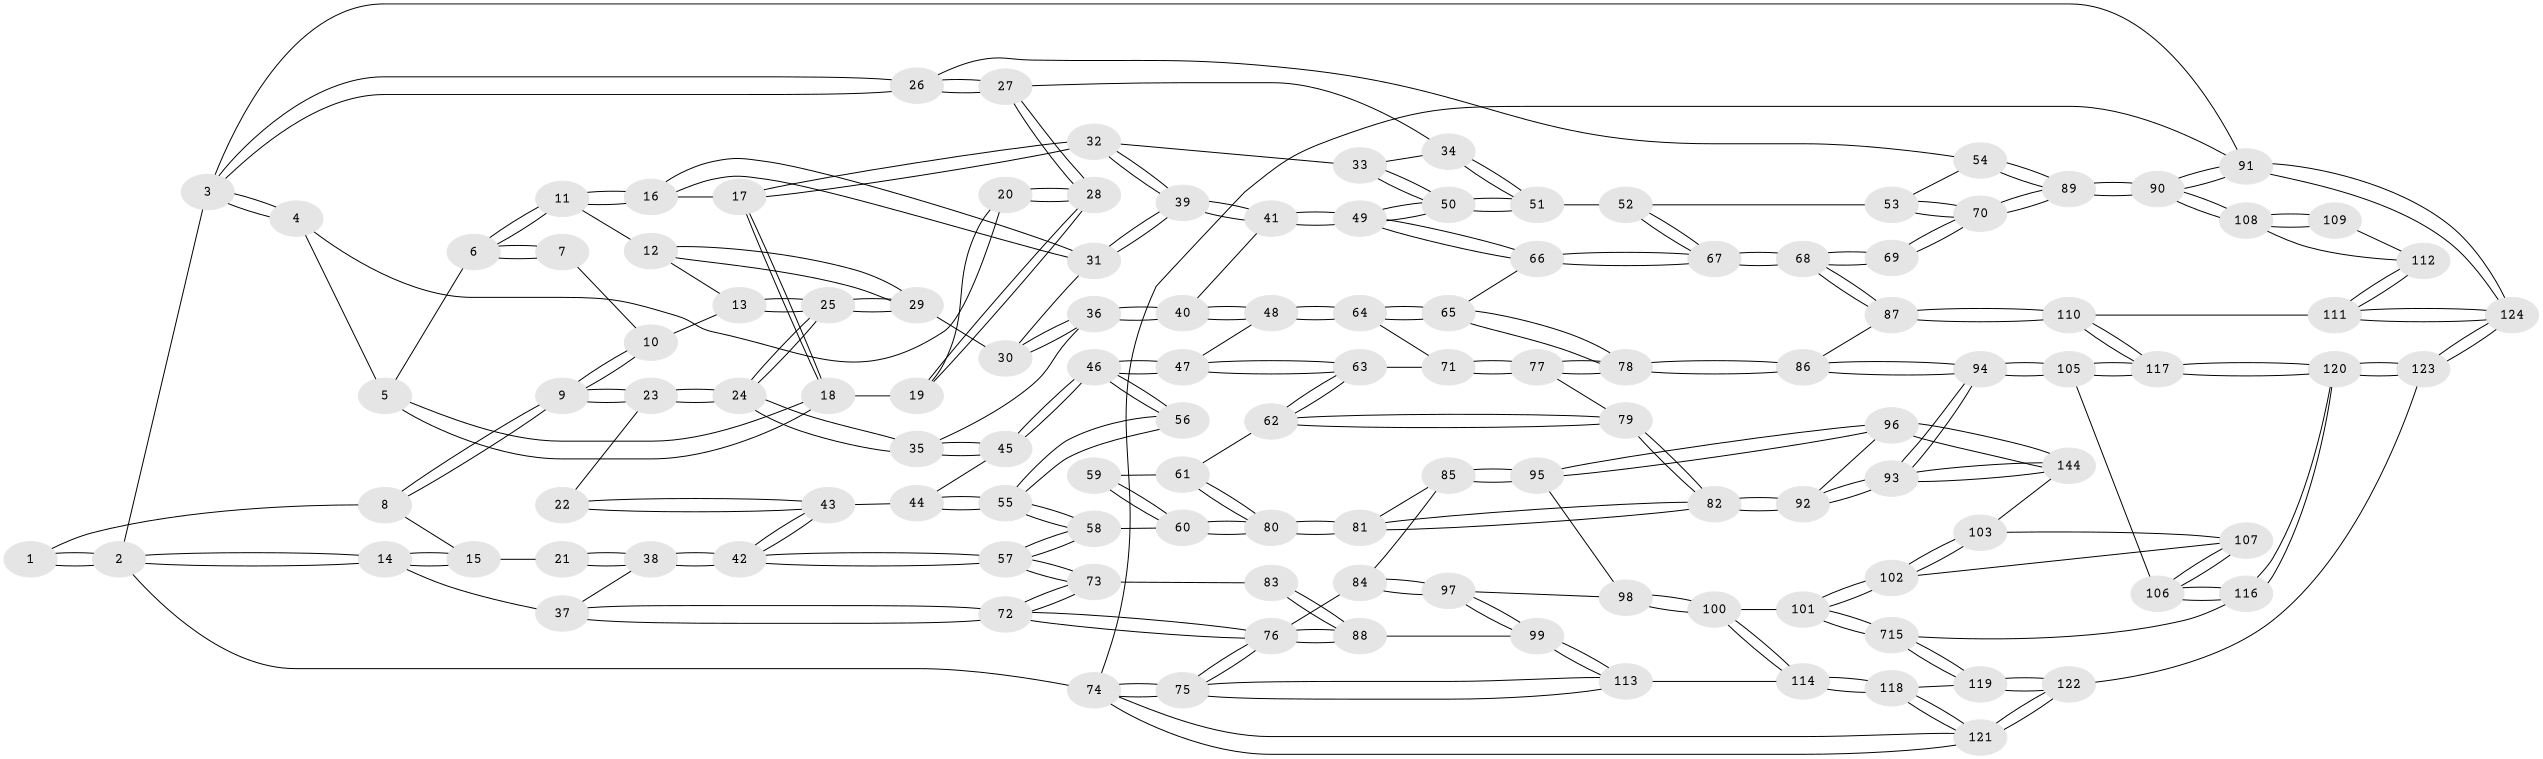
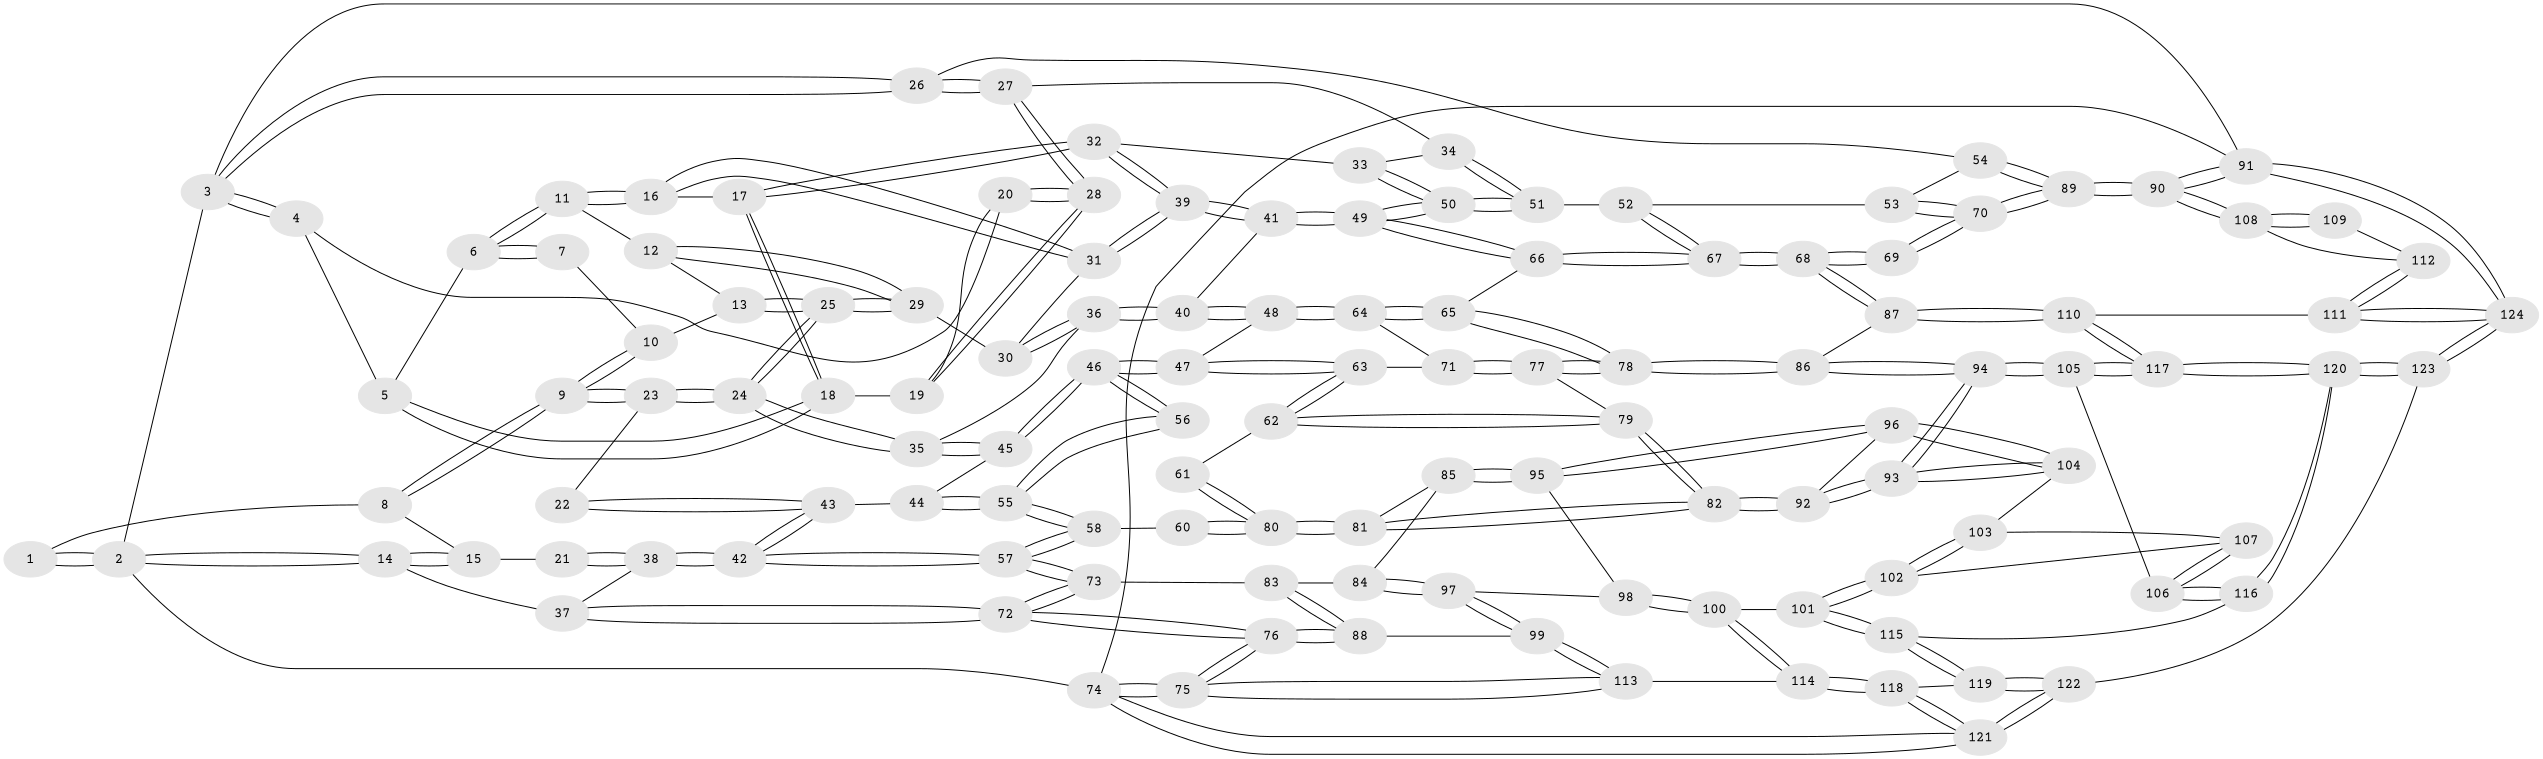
node "144": label "144" -> "104"
node "59": removed
edge "84" -- "76": now "84" -- "83"
node "715": label "715" -> "115"
